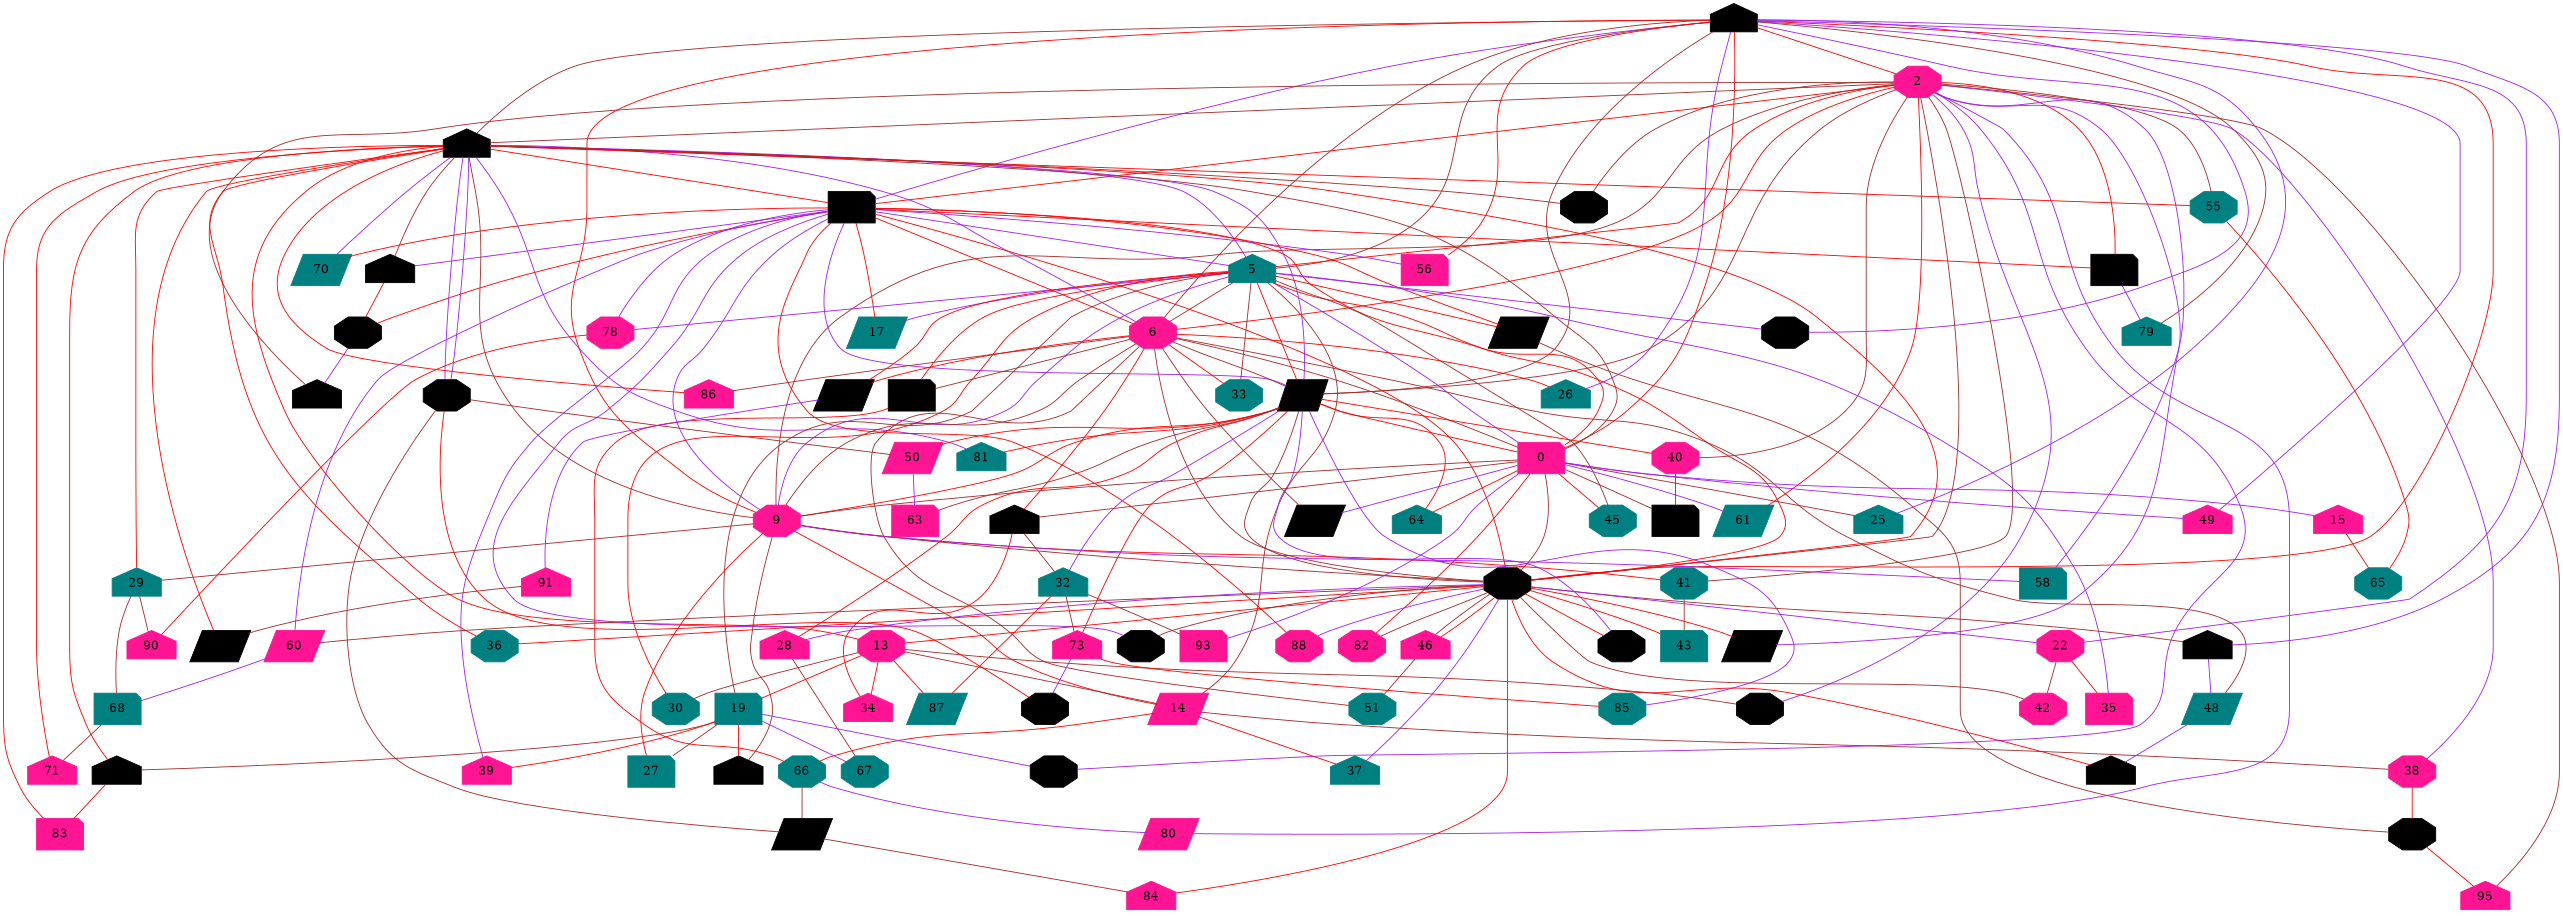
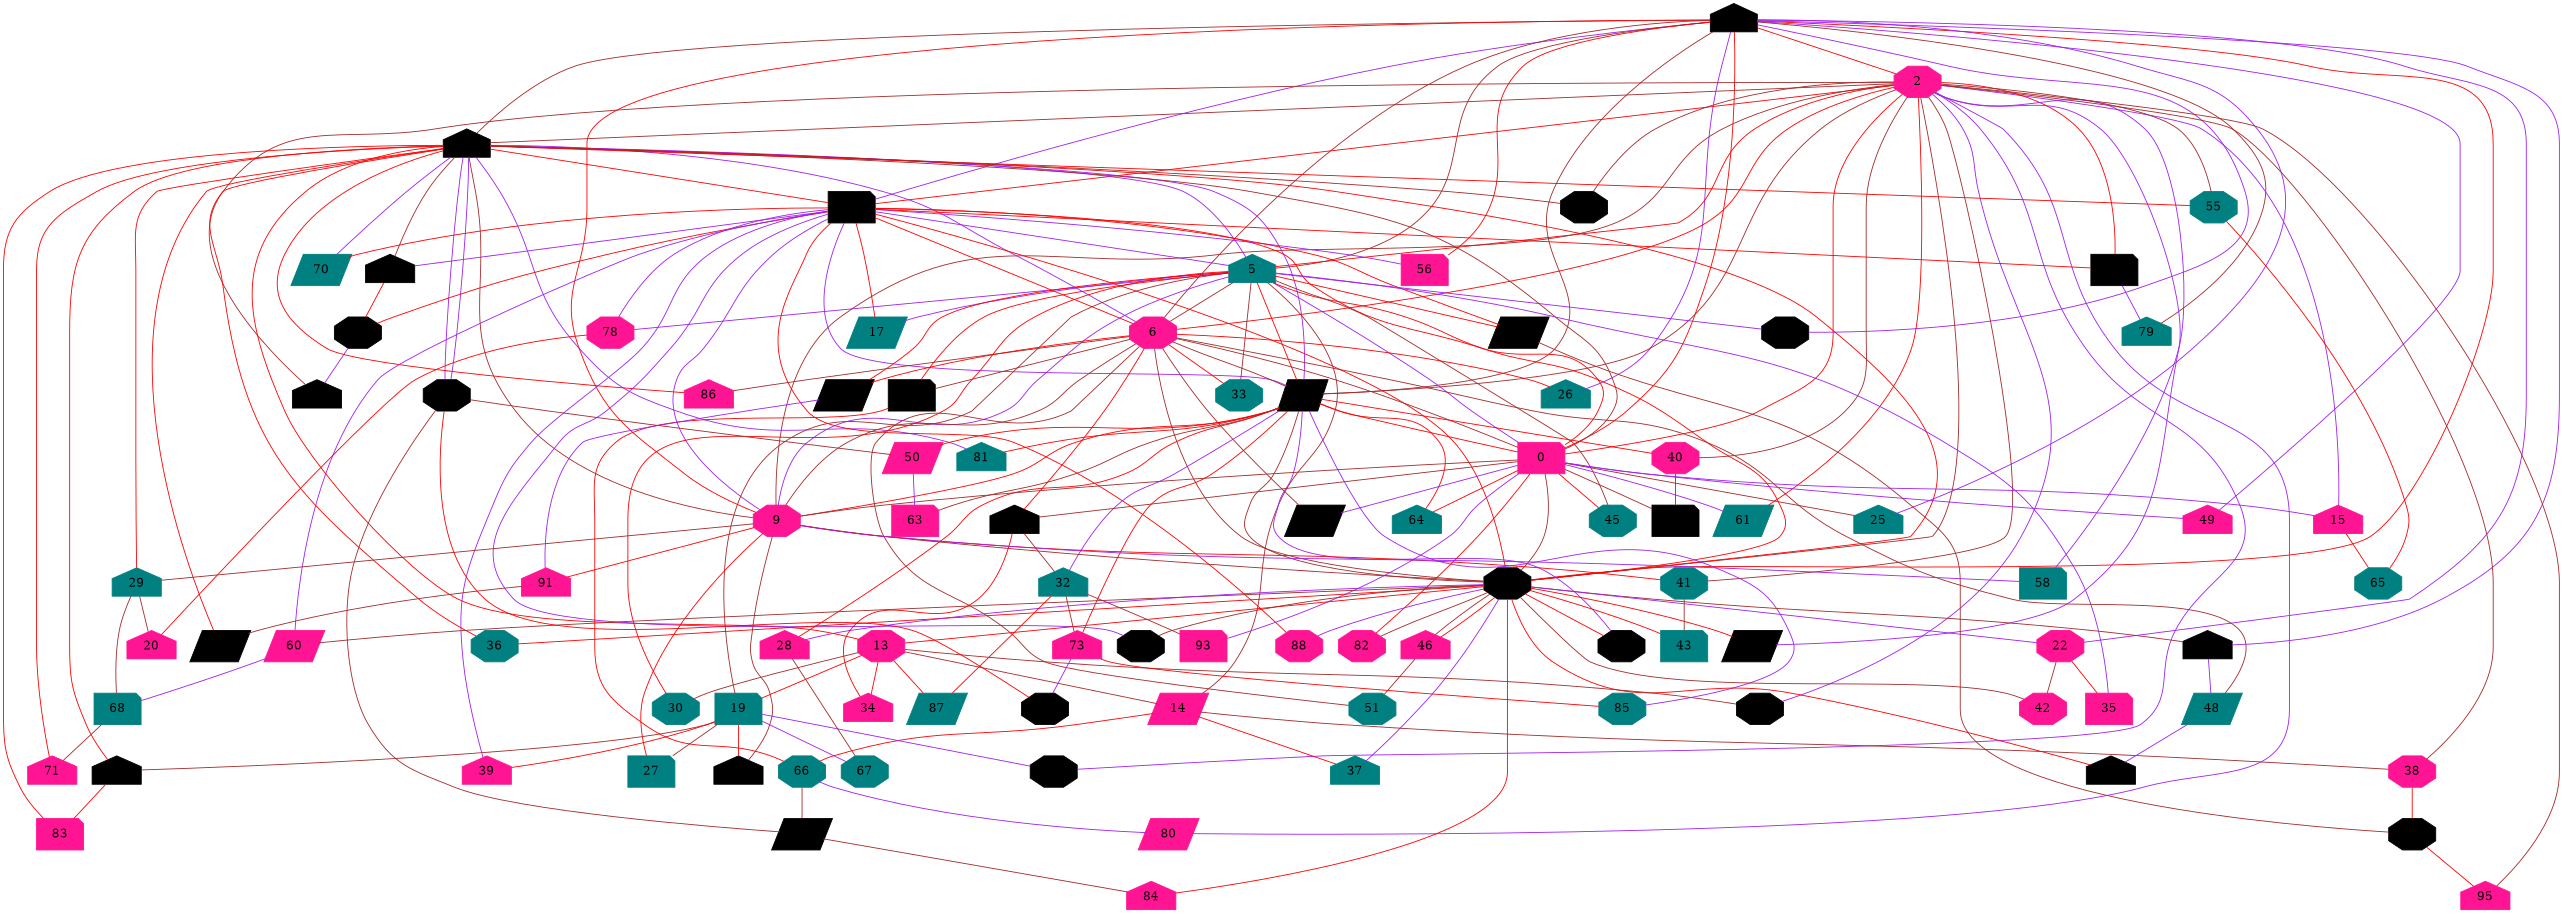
edge "2" -- "15": added
edge "2" -- "38": color purple -> brown
edge "2" -- "0": added
edge "9" -- "14": now "9" -- "91"
node "90": label "90" -> "20"
